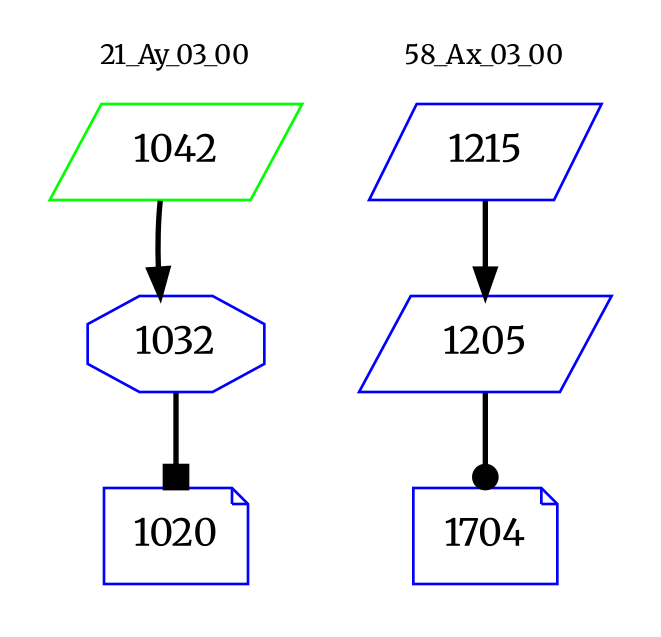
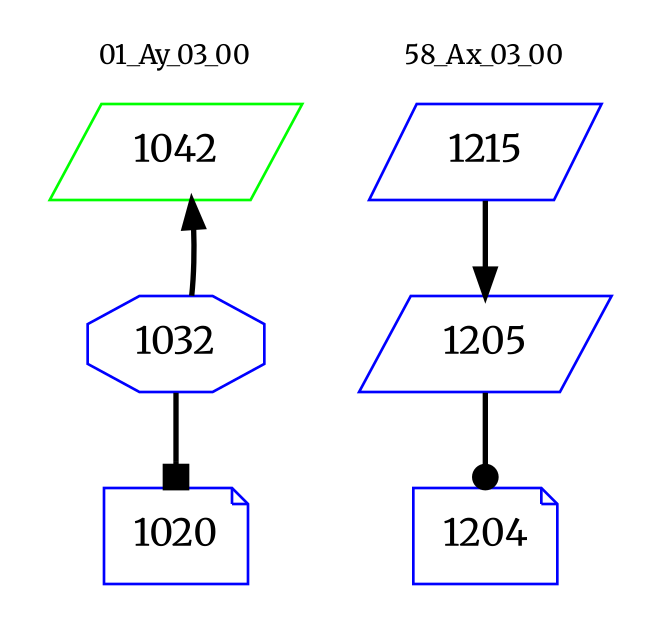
cluster "21_Ay_03_00": label "21_Ay_03_00" -> "01_Ay_03_00"
edge "1042" -> "1032": reversed
node "1704": label "1704" -> "1204"
